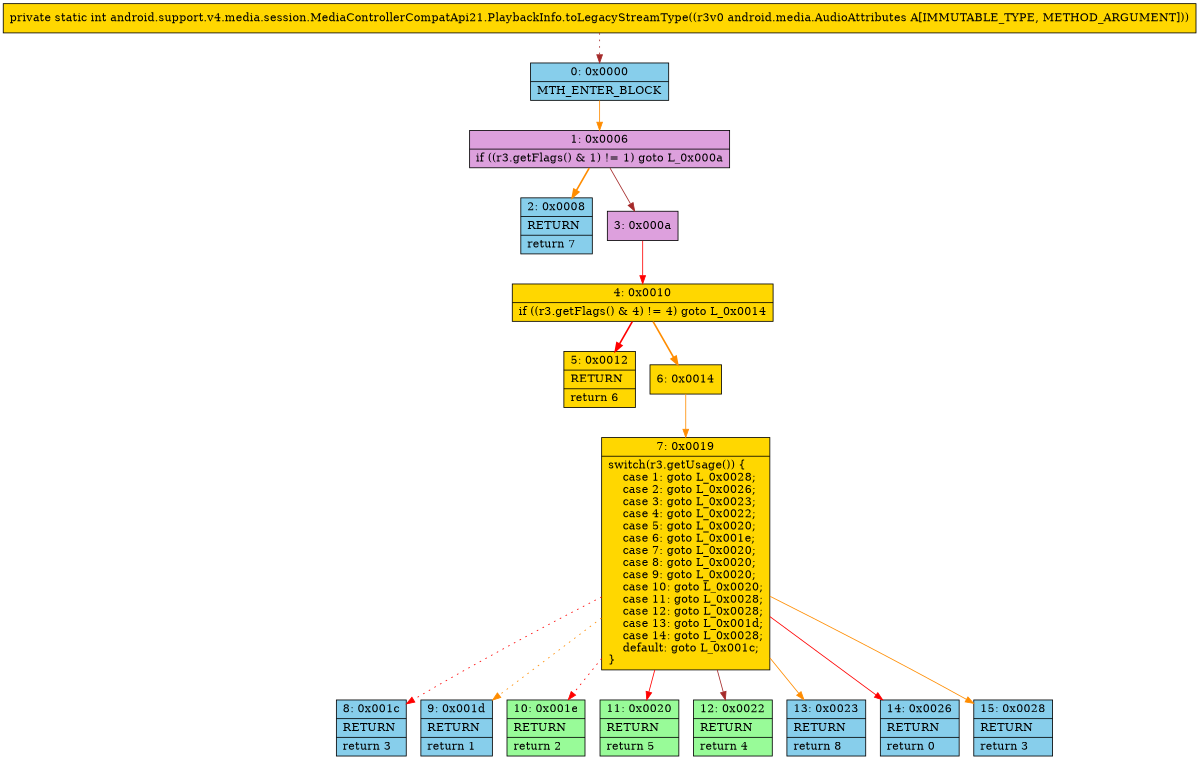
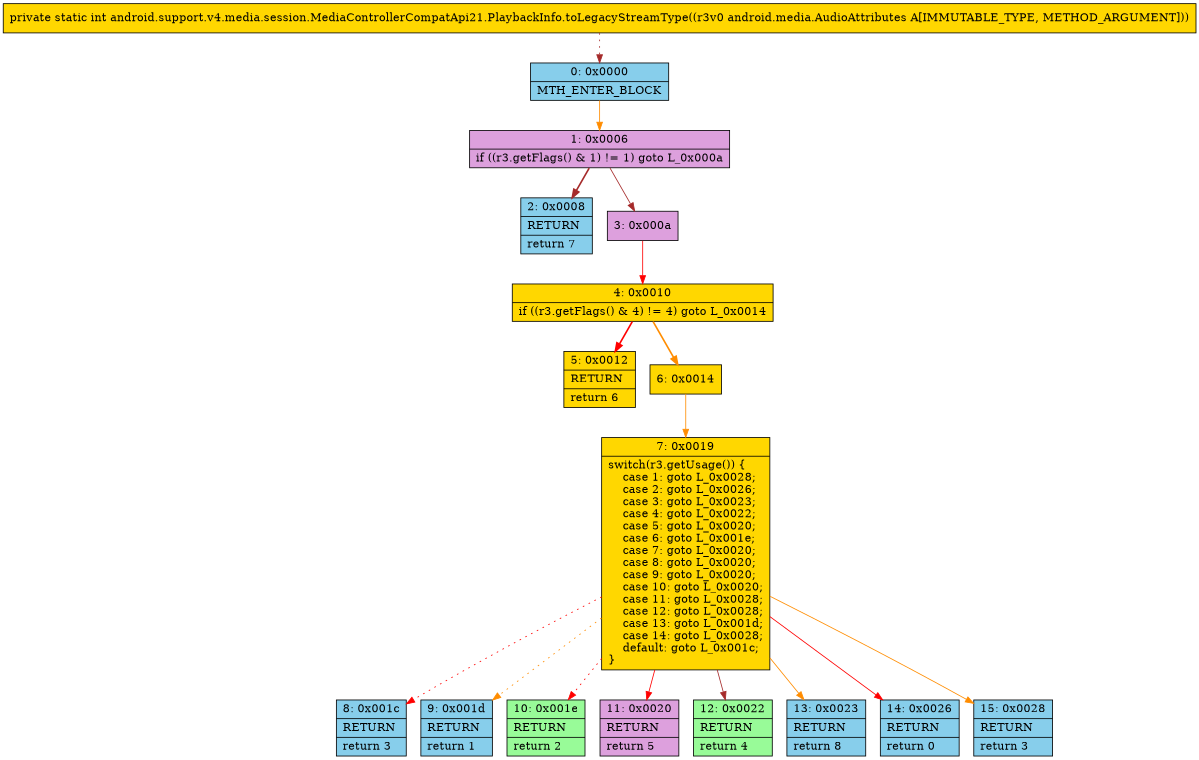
edge "1: 0x0006" -> "2: 0x0008": color darkorange -> brown
node "11: 0x0020": fillcolor palegreen -> plum
